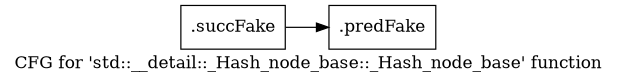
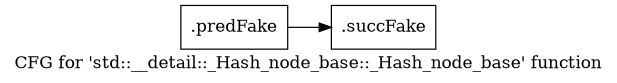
edge ".succFake" -> ".predFake": reversed
